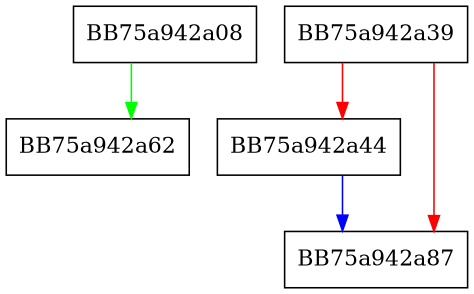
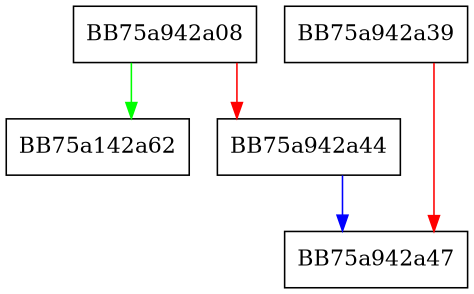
edge "BB75a942a39" -> "BB75a942a44": now "BB75a942a08" -> "BB75a942a44"
node "BB75a942a62": label "BB75a942a62" -> "BB75a142a62"
node "BB75a942a87": label "BB75a942a87" -> "BB75a942a47"
